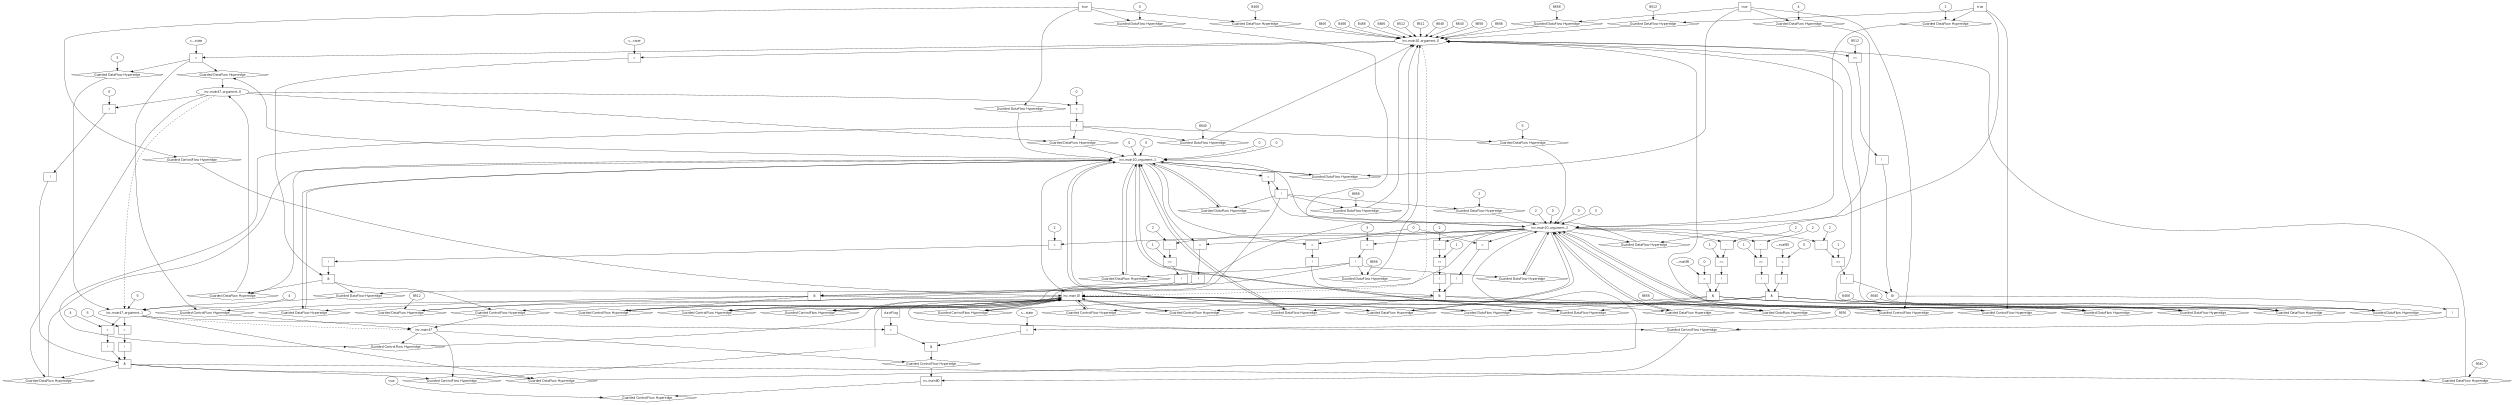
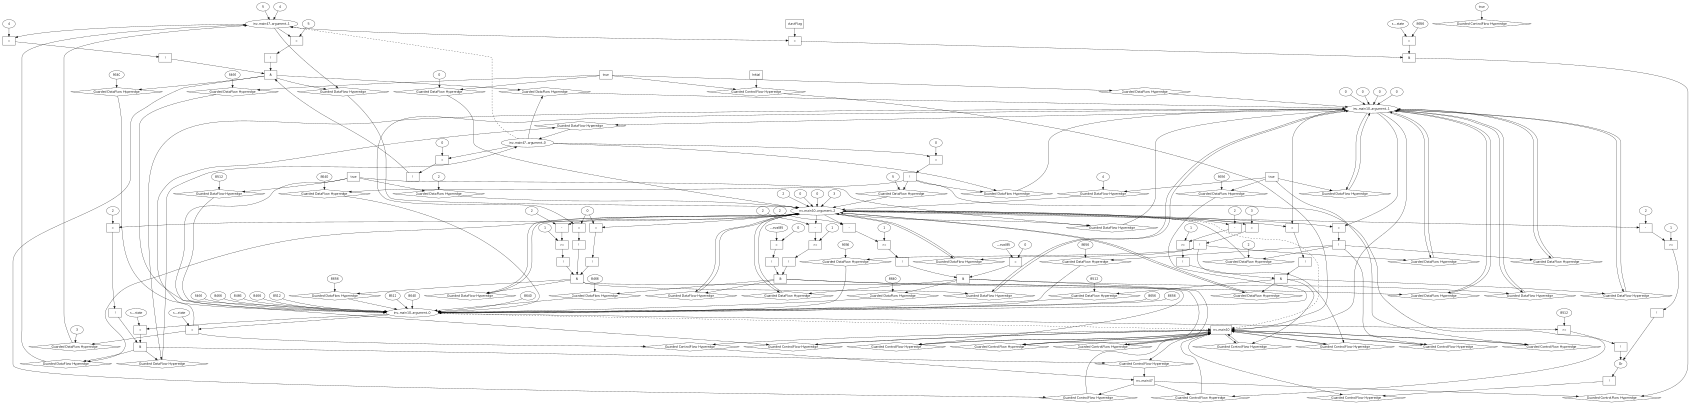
node "Initial": added
edge "inv_main10_argument_2" -> "inv_main10": added
edge "inv_main47_argument_1" -> "inv_main47": removed
node "inv_main47": shape ellipse -> box
node "inv_main60": removed
